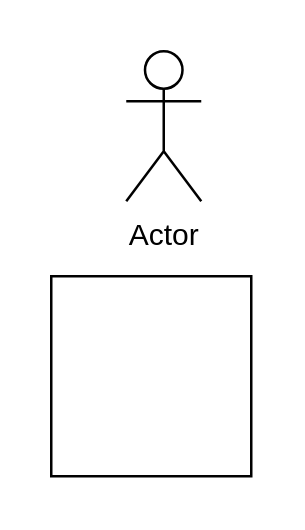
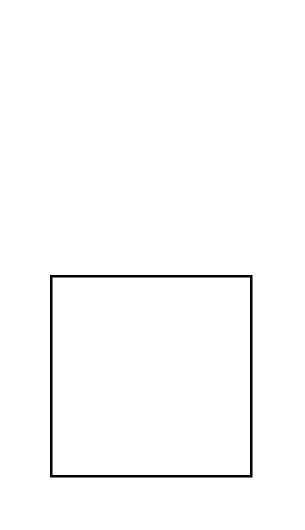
node "Actor": removed
